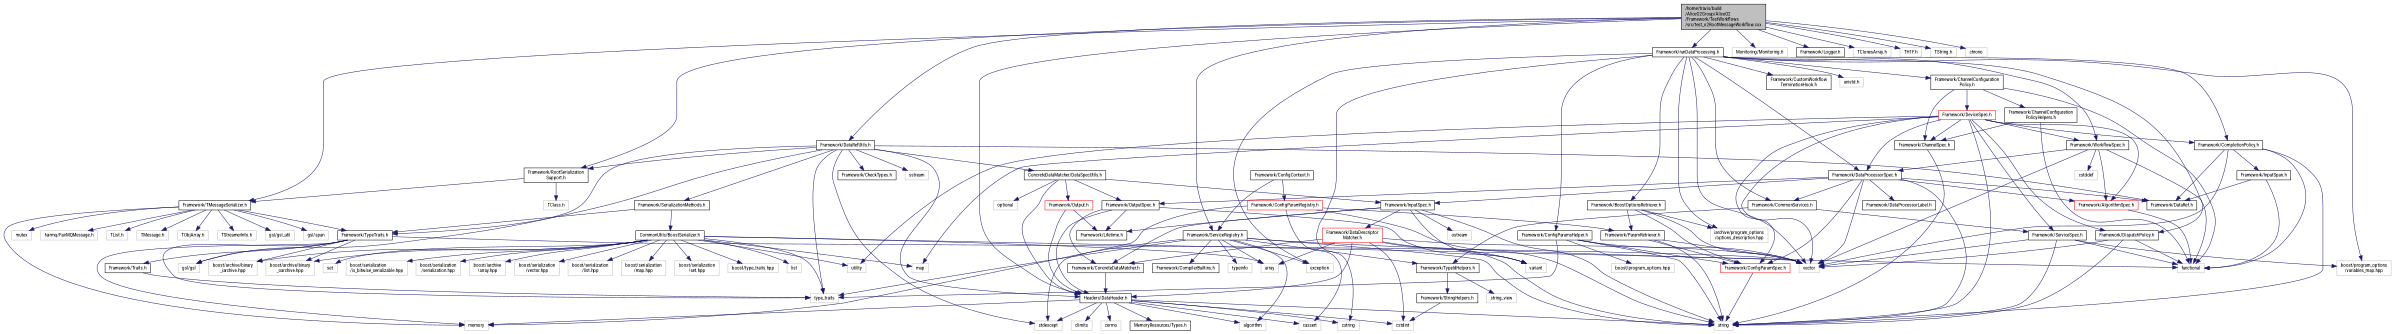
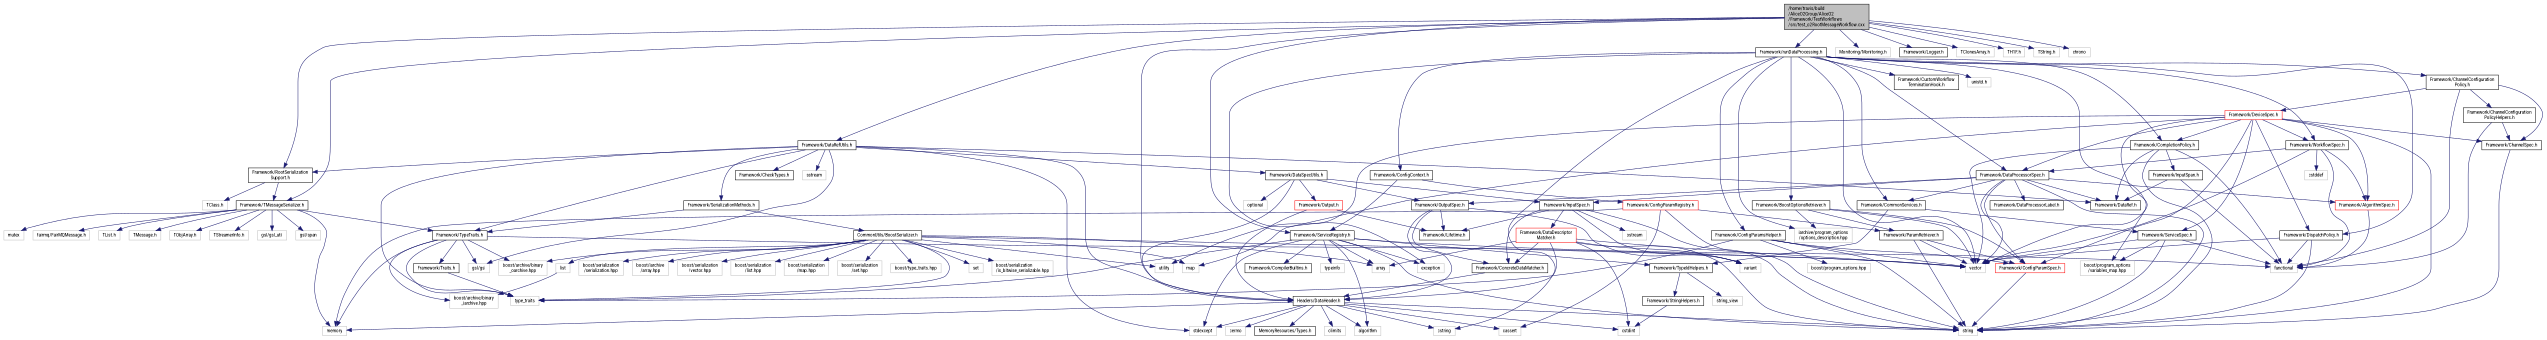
edge "Framework/runDataProcessing.h" -> "Framework/ConfigContext.h": added
node "ConcreteDataMatcher/DataSpecUtils.h": label "ConcreteDataMatcher/DataSpecUtils.h" -> "Framework/DataSpecUtils.h"
edge "CommonUtils/BoostSerializer.h" -> "boost/archive/binary _iarchive.hpp": now "list" -> "boost/archive/binary _iarchive.hpp"
